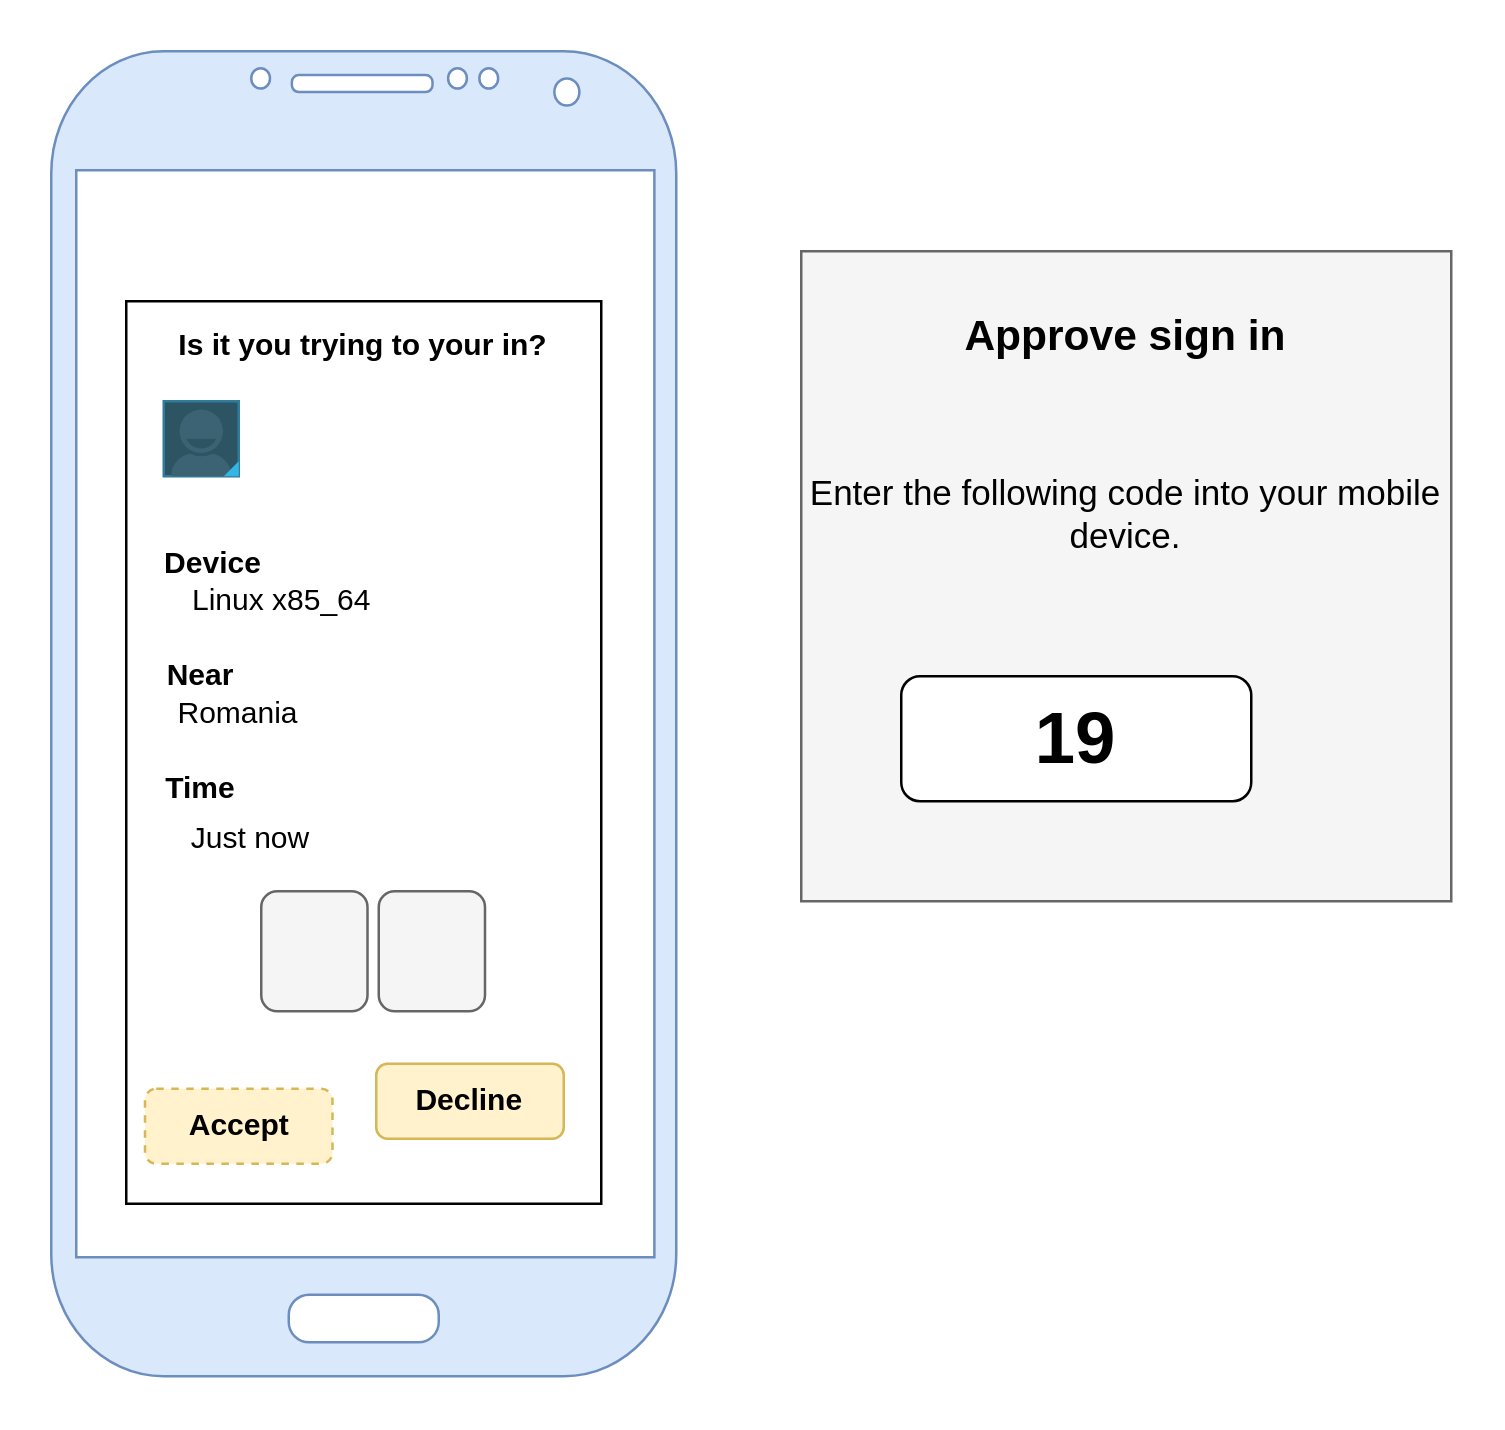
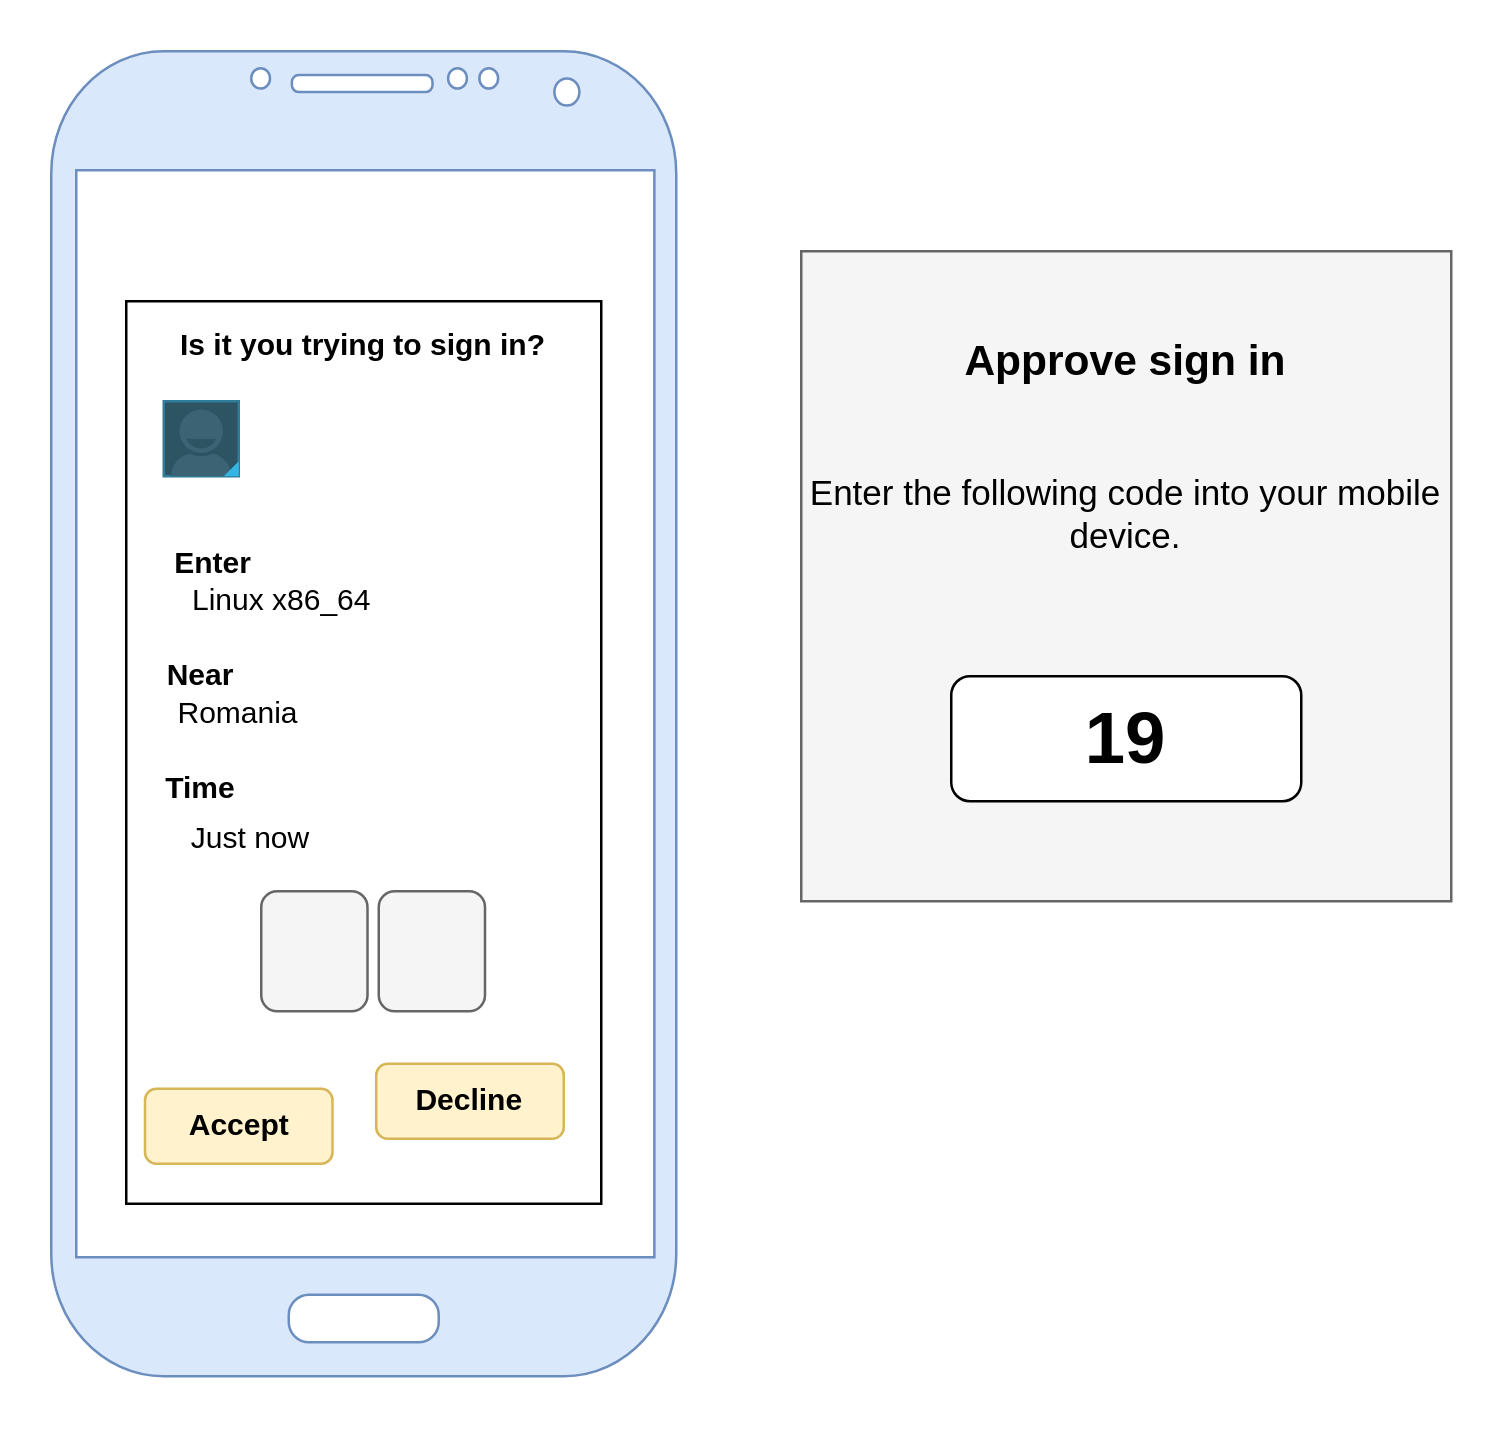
node "Approve sign in": moved (1126, 339) -> (1126, 364)
node "Is it you trying to your in?": label "Is it you trying to your in?" -> "Is it you trying to sign in?"
node "Device": label "Device" -> "Enter"
node "Linux x85_64": label "Linux x85_64" -> "Linux x86_64"
node "19": moved (1076, 739) -> (1126, 739)
node "Accept": style dashed -> solid
